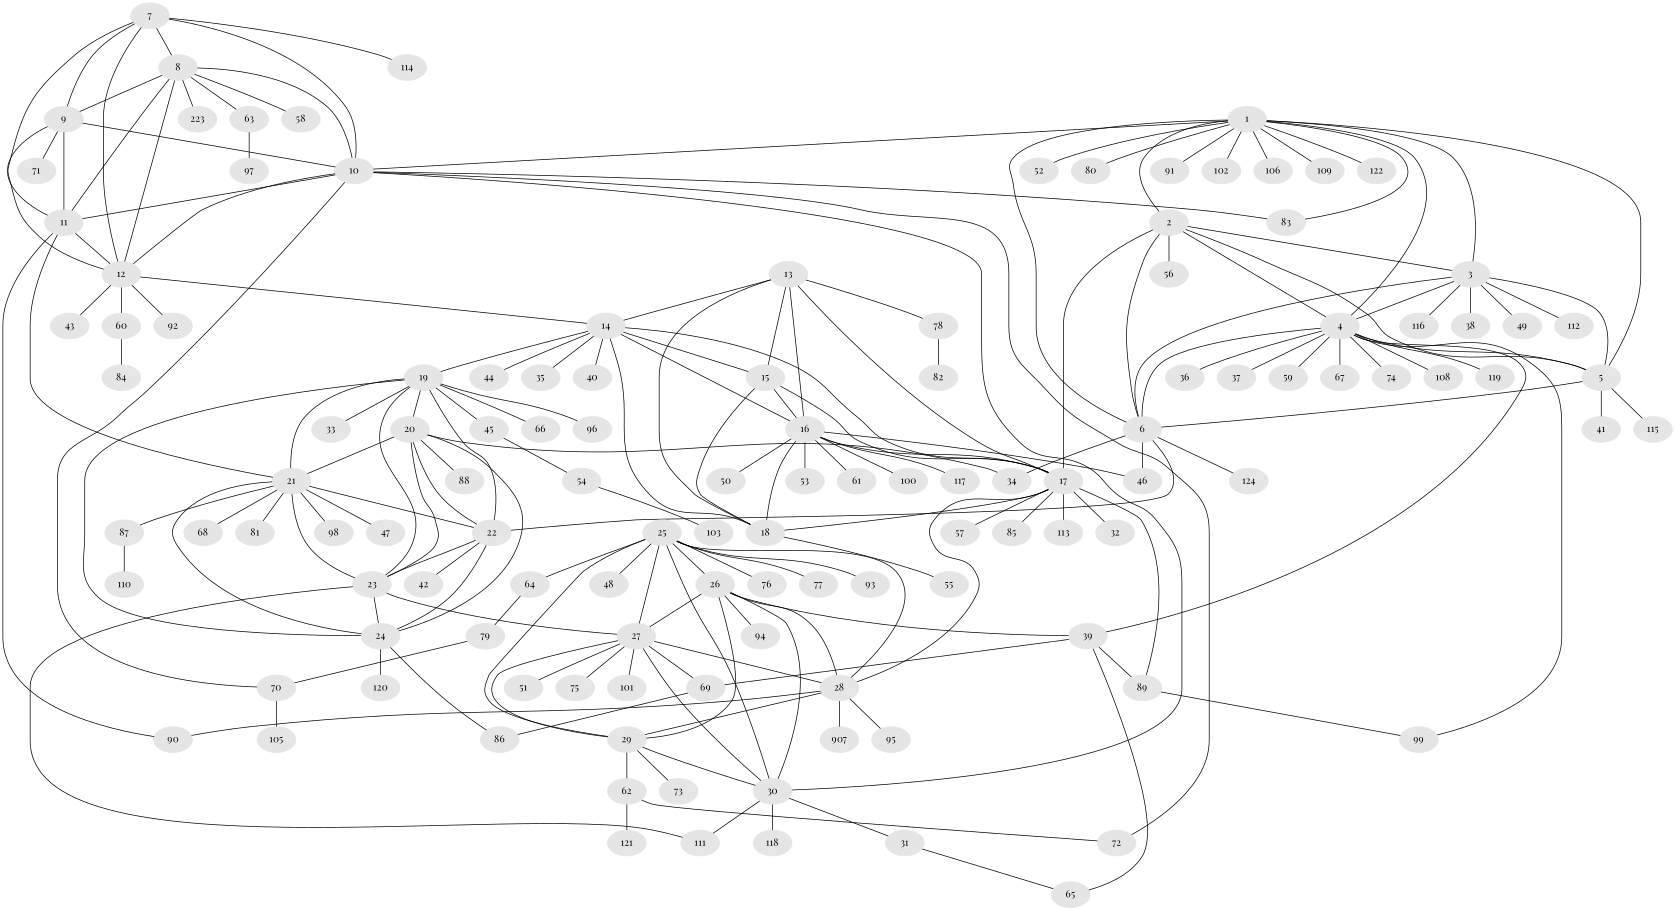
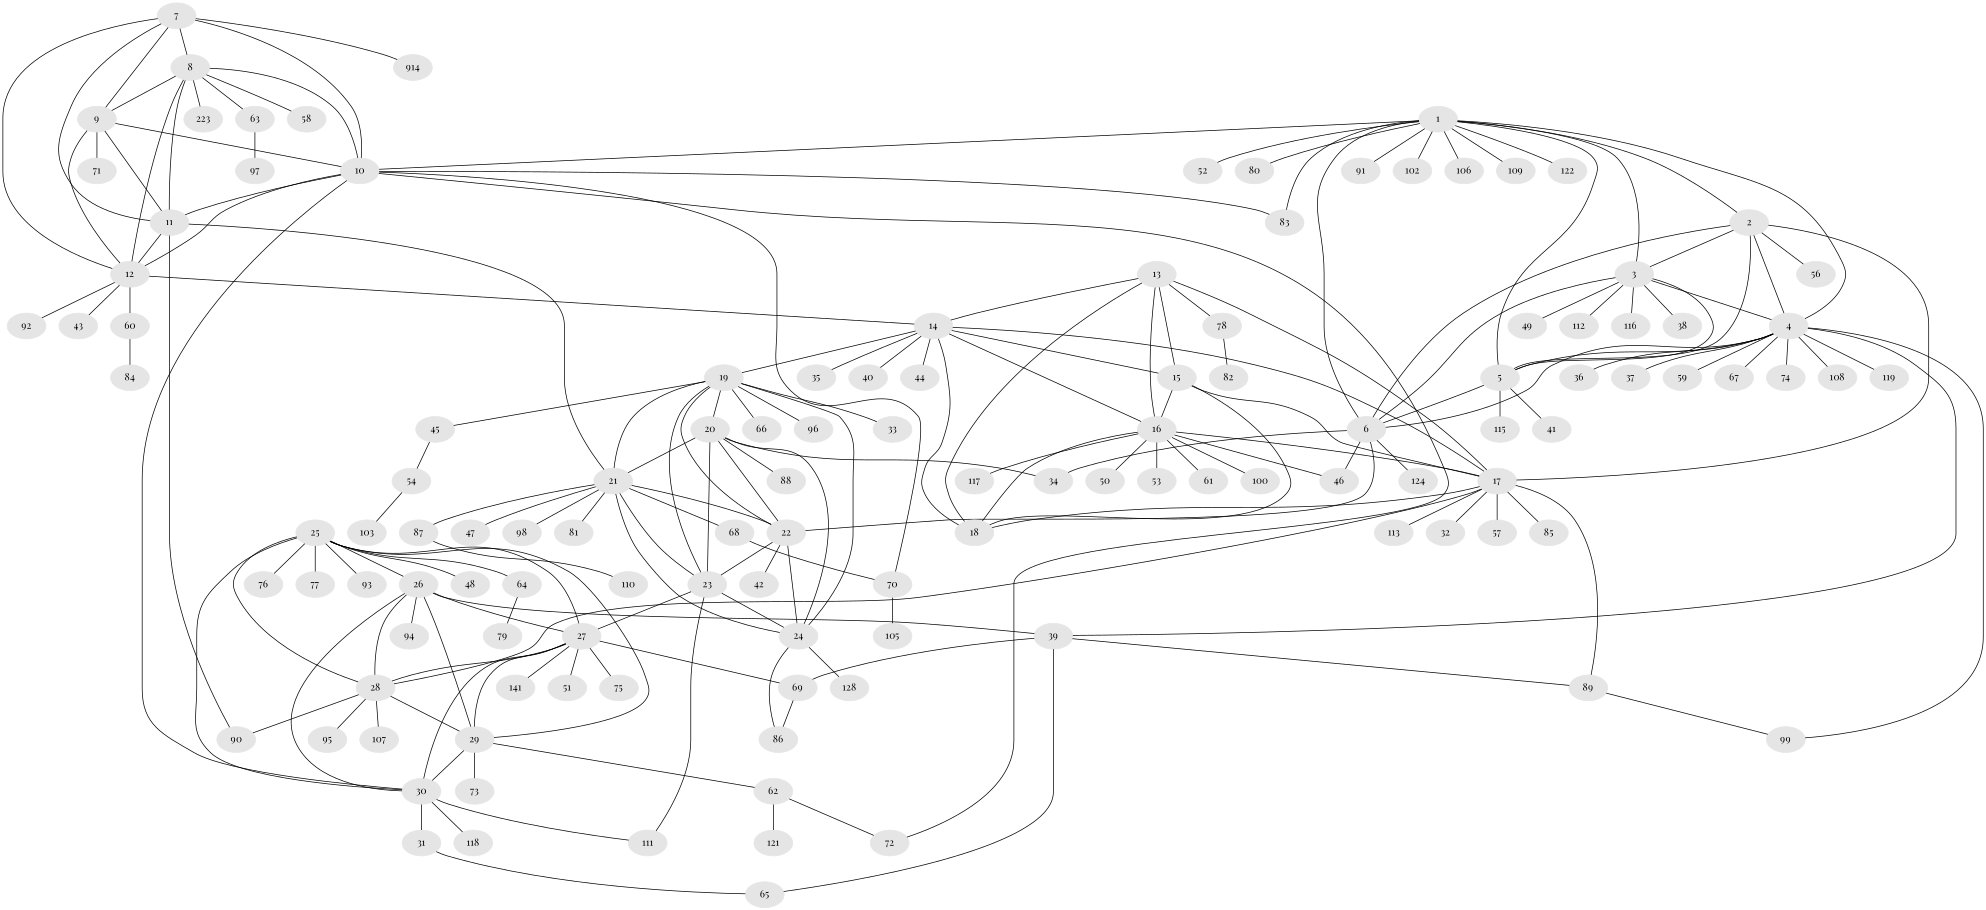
node "114": label "114" -> "914"
node "55": removed
edge "79" -- "70": now "68" -- "70"
node "120": label "120" -> "128"
node "101": label "101" -> "141"
node "907": label "907" -> "107"
